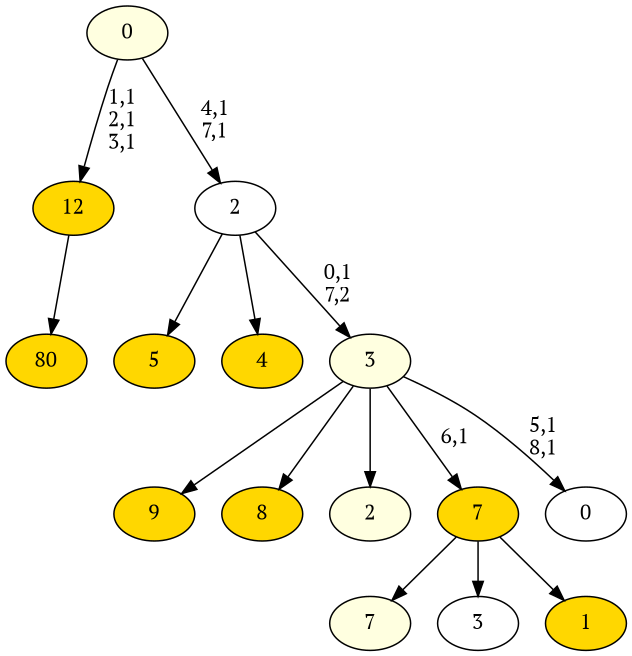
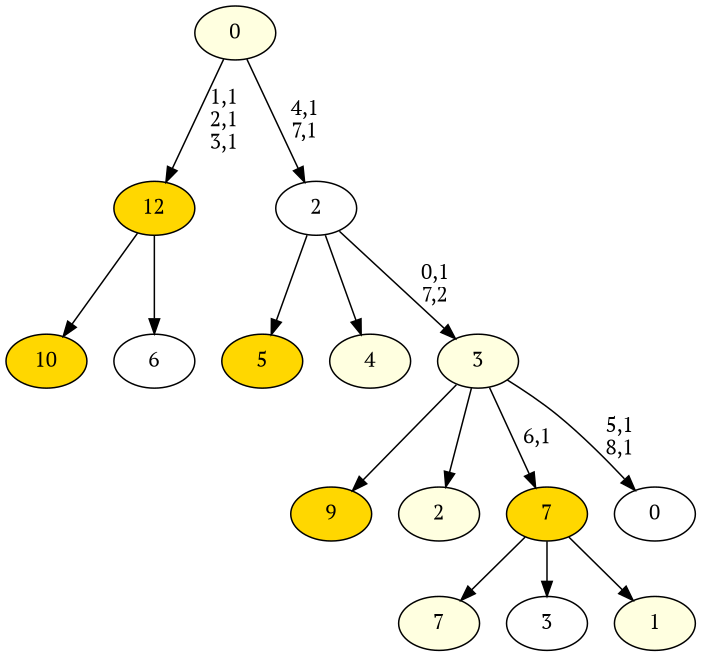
node "80": label "80" -> "10"
node "6": added
node "4": fillcolor gold -> lightyellow
node "8": removed
node "1": fillcolor gold -> lightyellow
